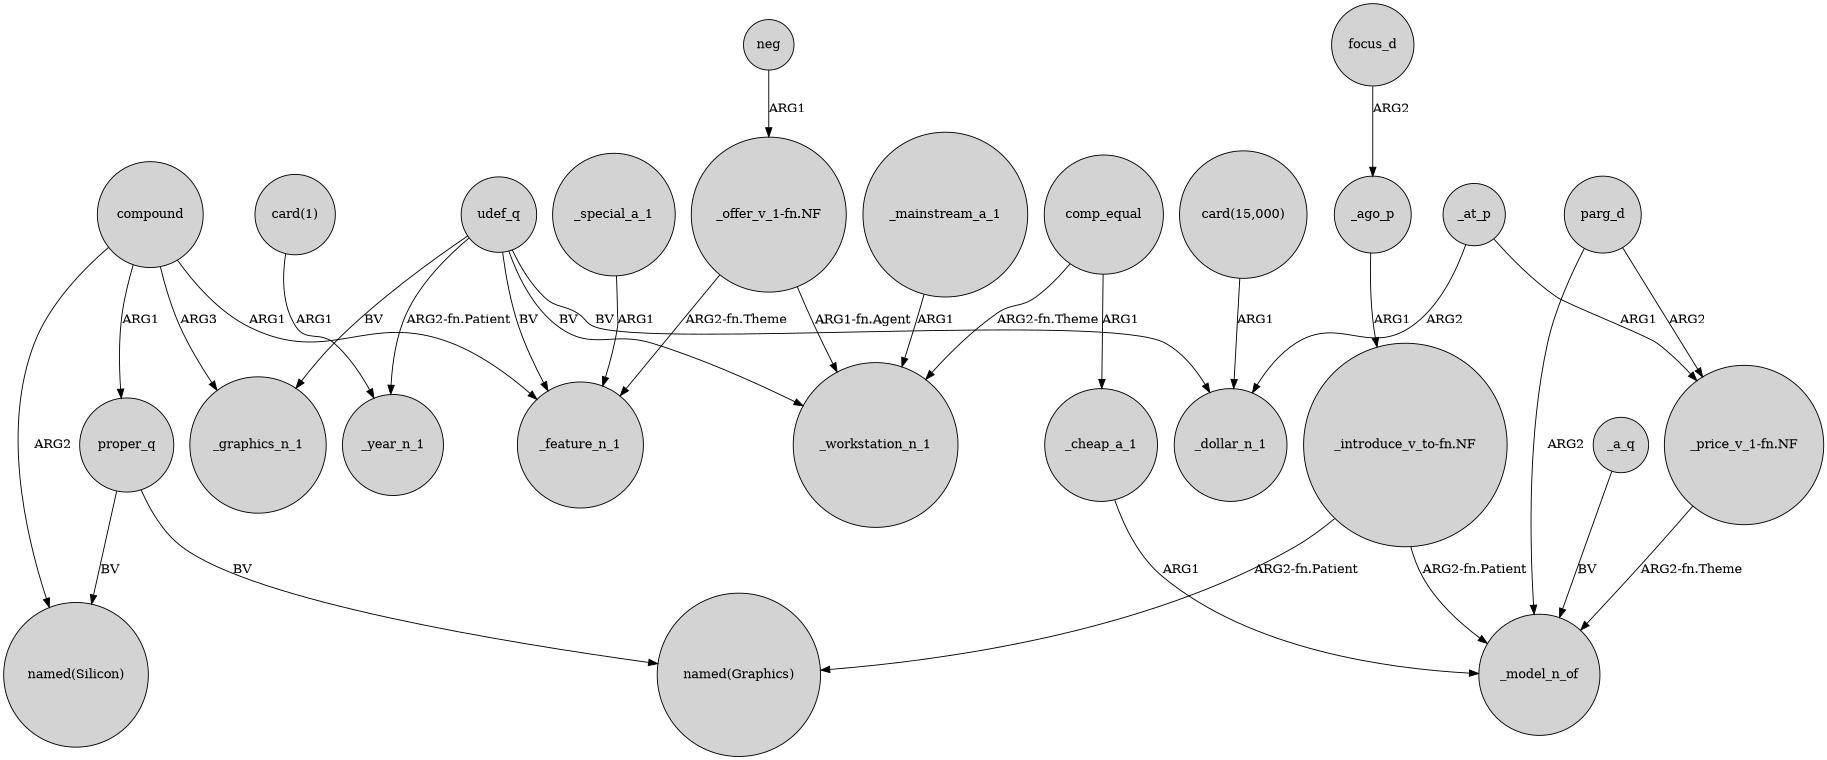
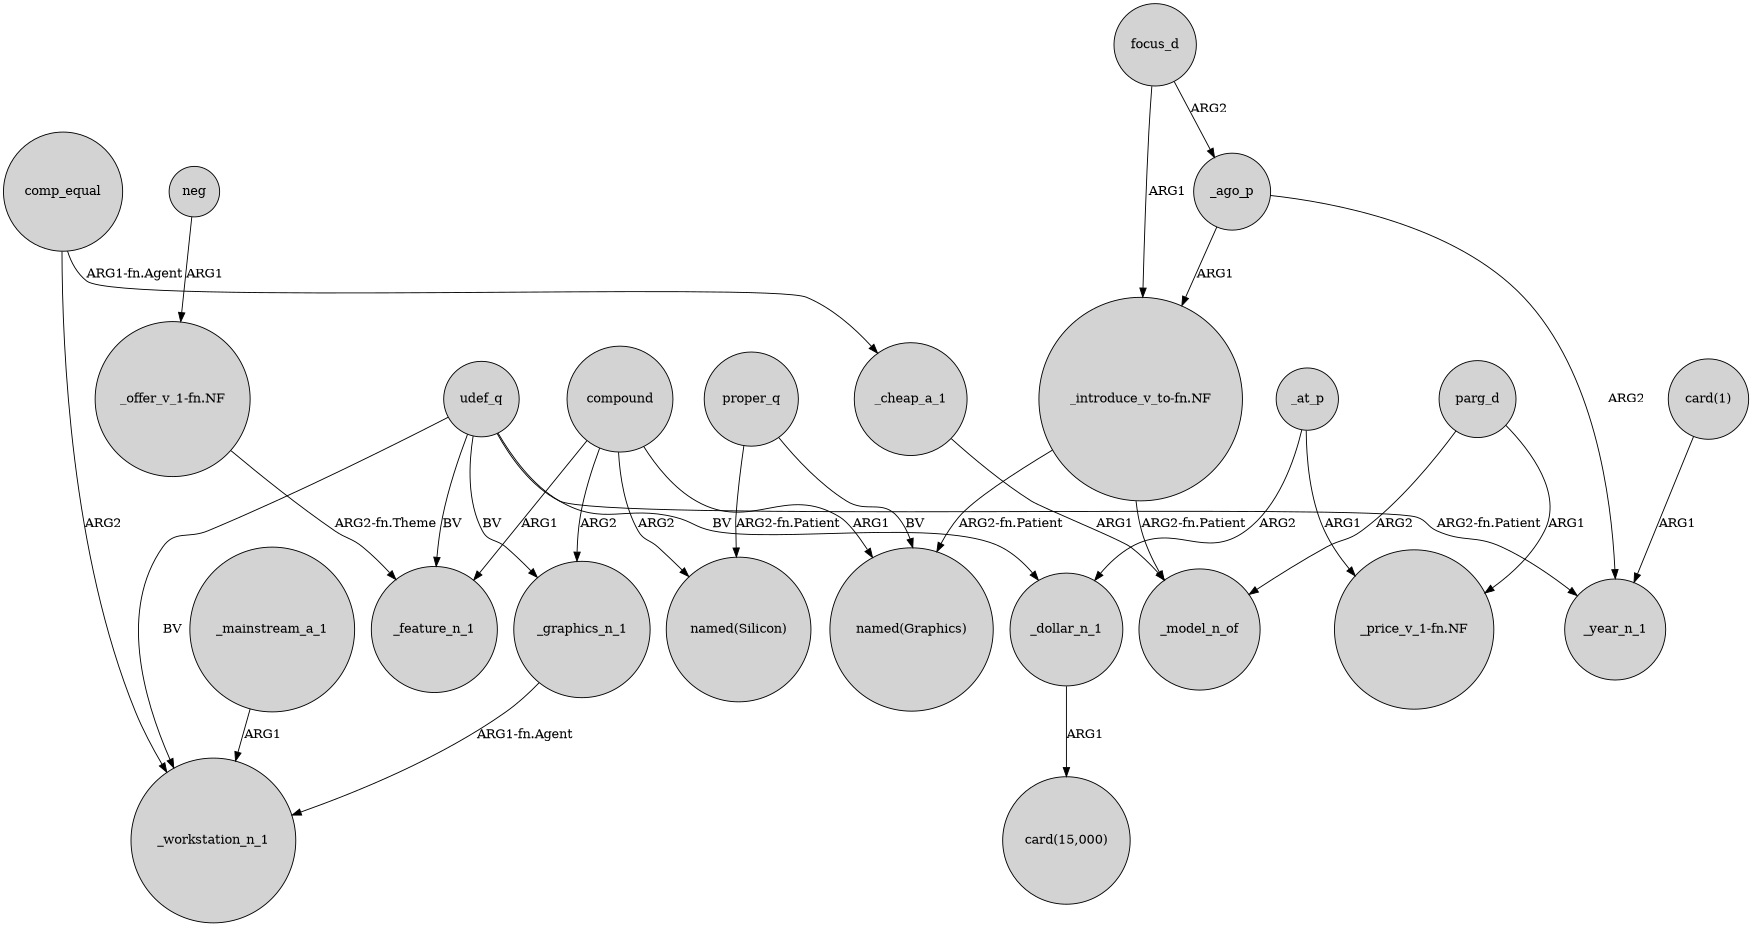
edge "focus_d" -> "_introduce_v_to-fn.NF": added, label "ARG1"
node "_special_a_1": removed
edge "_ago_p" -> "_year_n_1": added, label "ARG2"
edge "compound" -> "_graphics_n_1": label "ARG3" -> "ARG2"
edge "comp_equal" -> "_workstation_n_1": label "ARG2-fn.Theme" -> "ARG2"
edge "comp_equal" -> "_cheap_a_1": label "ARG1" -> "ARG1-fn.Agent"
edge "parg_d" -> "_price_v_1-fn.NF": label "ARG2" -> "ARG1"
edge "compound" -> "proper_q": now "compound" -> "named(Graphics)"
edge "_offer_v_1-fn.NF" -> "_workstation_n_1": now "_graphics_n_1" -> "_workstation_n_1"
edge "card(15,000)" -> "_dollar_n_1": reversed
node "_a_q": removed
edge "_price_v_1-fn.NF" -> "_model_n_of": removed, label "ARG2-fn.Theme"
edge "proper_q" -> "named(Silicon)": label "BV" -> "ARG2-fn.Patient"
